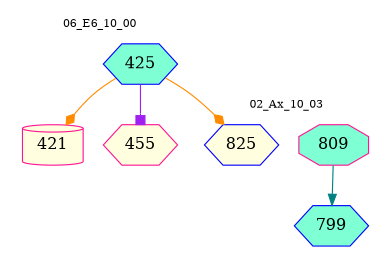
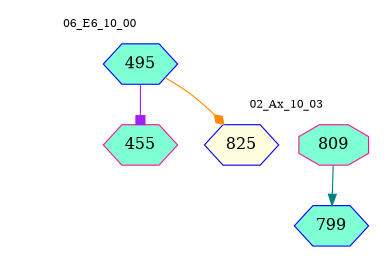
node "425": label "425" -> "495"
node "421": removed
node "455": fillcolor lightyellow -> aquamarine
